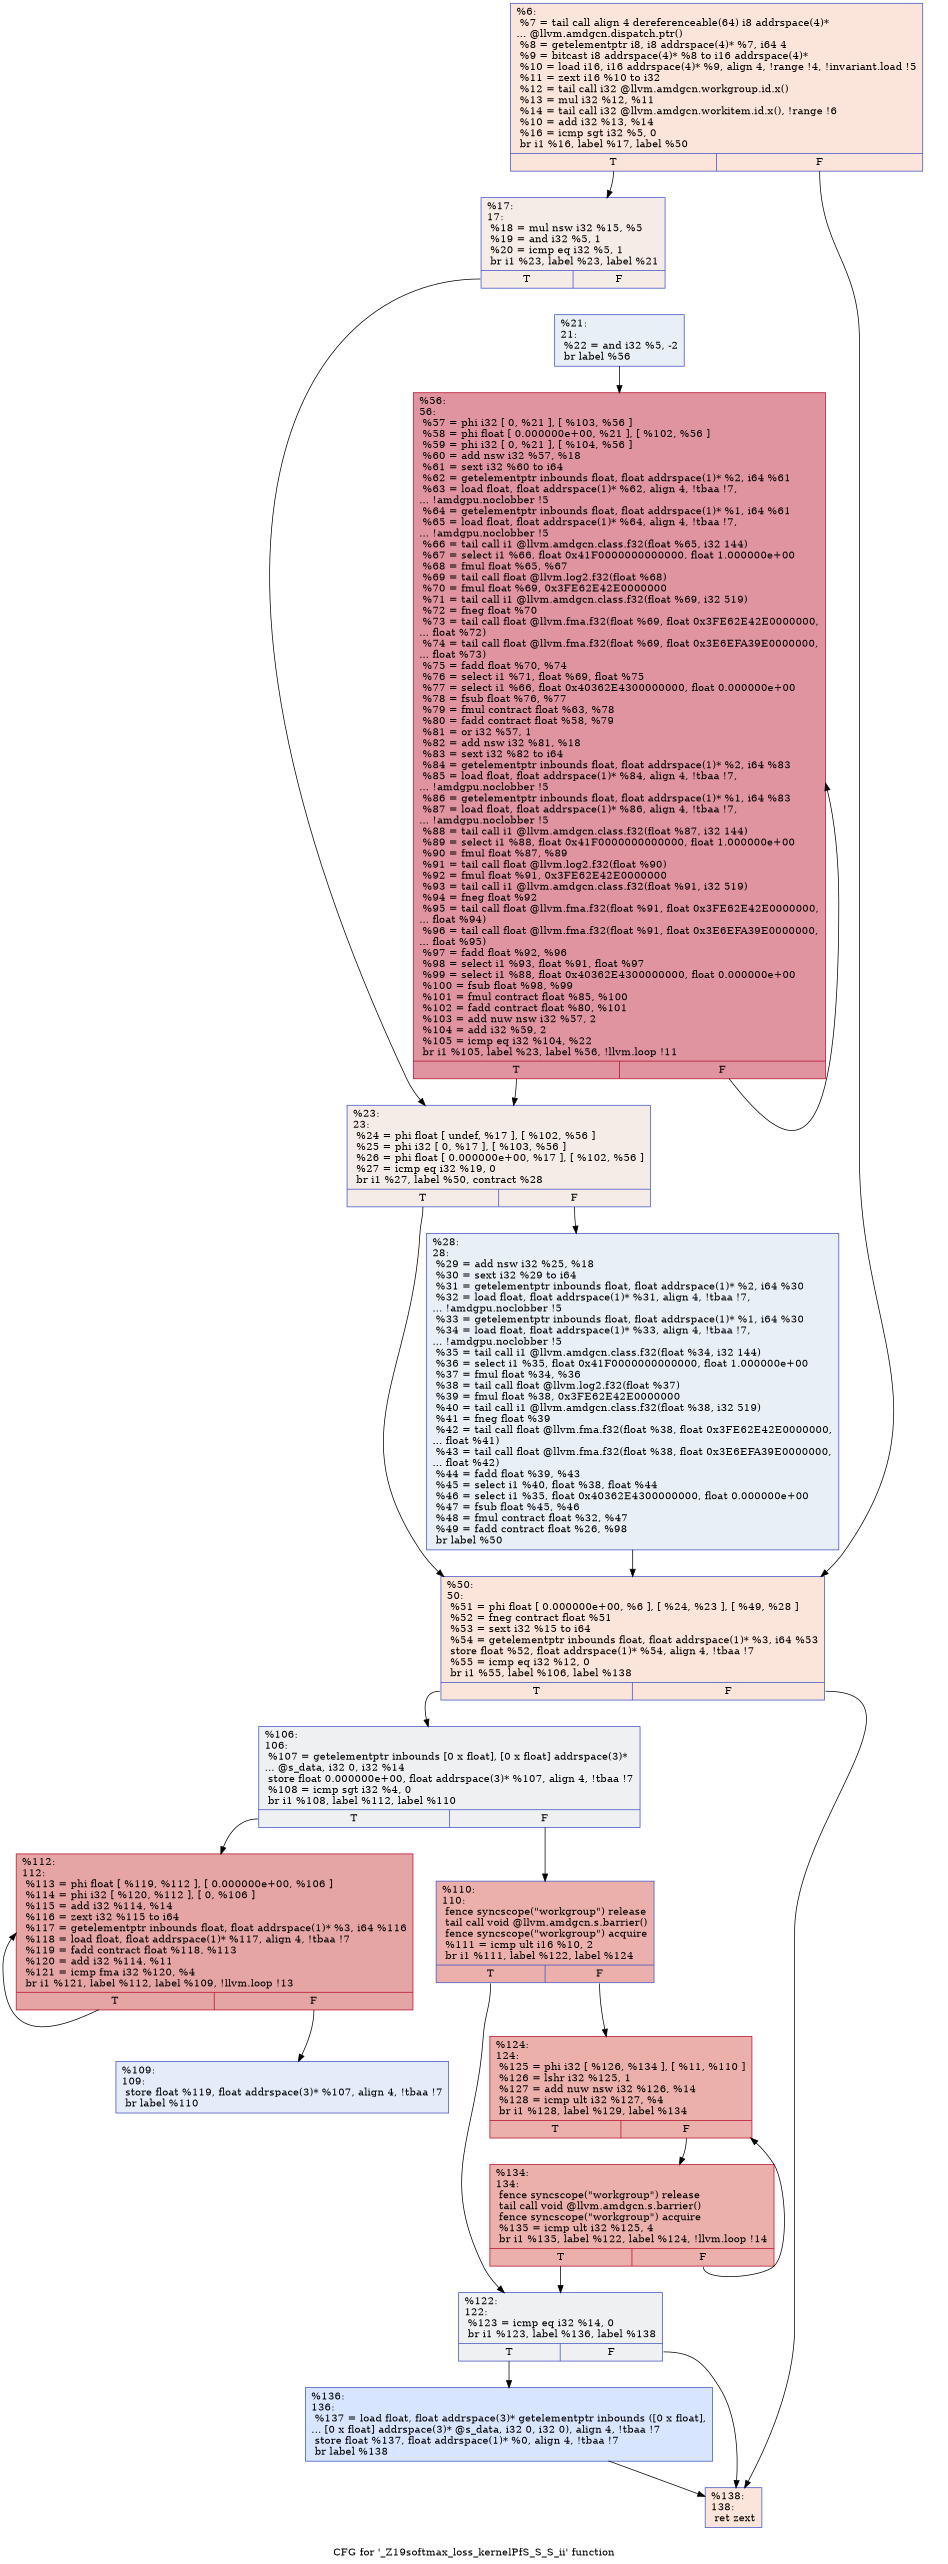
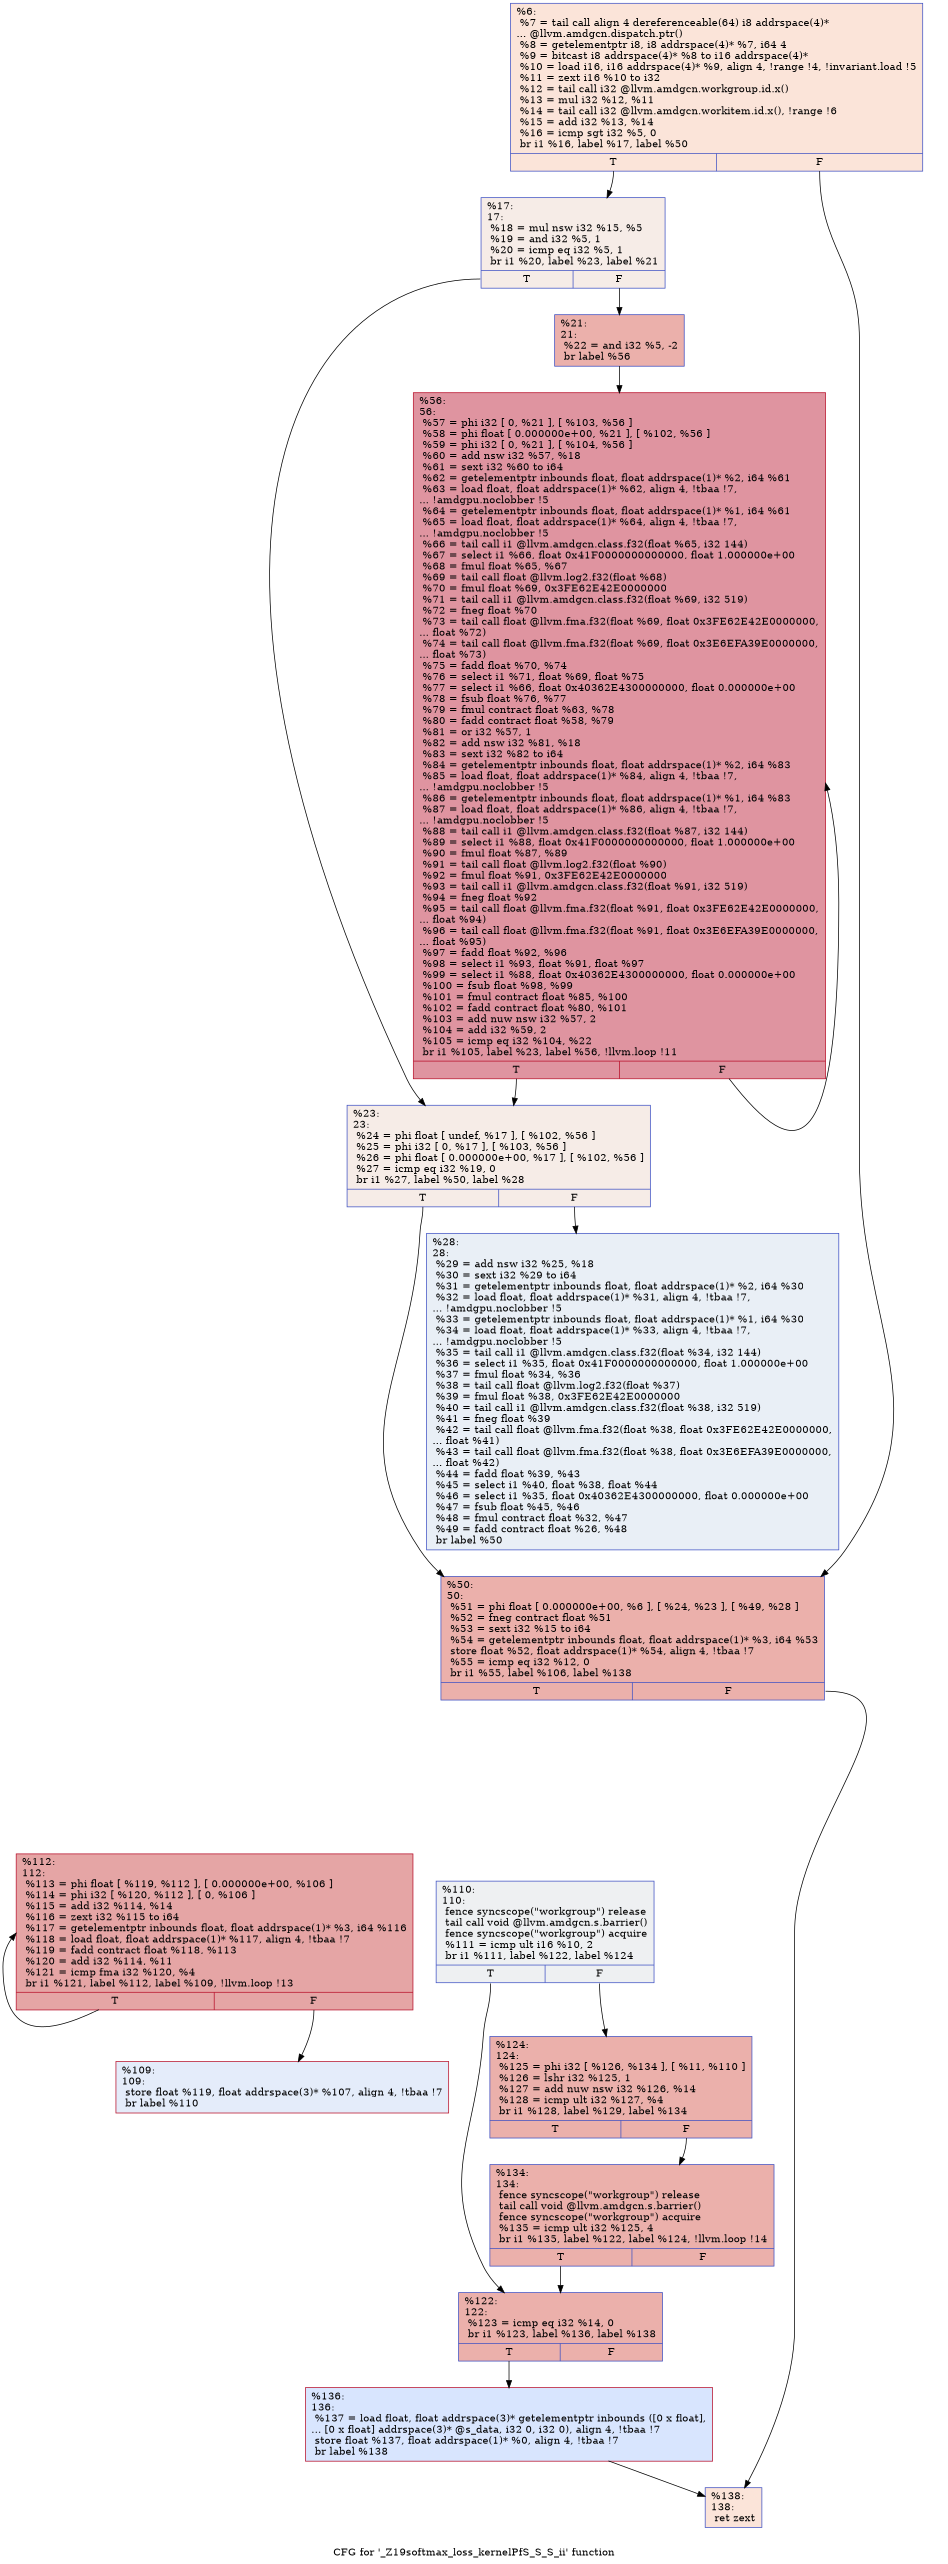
node "%6:": text "%10 = add i32 %13, %14" -> "%15 = add i32 %13, %14"
node "%17:": text "br i1 %23, label %23, label %21" -> "br i1 %20, label %23, label %21"
edge "%17:" -> "%21:": added
node "%21:": fillcolor #cedaeb70 -> #d24b4070
node "%23:": text "br i1 %27, label %50, contract %28" -> "br i1 %27, label %50, label %28"
node "%28:": text "%49 = fadd contract float %26, %98" -> "%49 = fadd contract float %26, %48"
edge "%28:" -> "%50:": removed
node "%50:": fillcolor #f5c1a970 -> #d24b4070
node "%106:": removed
node "%110:": fillcolor #d24b4070 -> #d9dce170
node "%109:": color #3d50c3ff -> #b70d28ff
node "%124:": color #b70d28ff -> #3d50c3ff
node "%134:": color #b70d28ff -> #3d50c3ff
edge "%134:" -> "%124:": removed
node "%122:": fillcolor #d9dce170 -> #d24b4070
edge "%122:" -> "%138:": removed
node "%136:": color #3d50c3ff -> #b70d28ff
